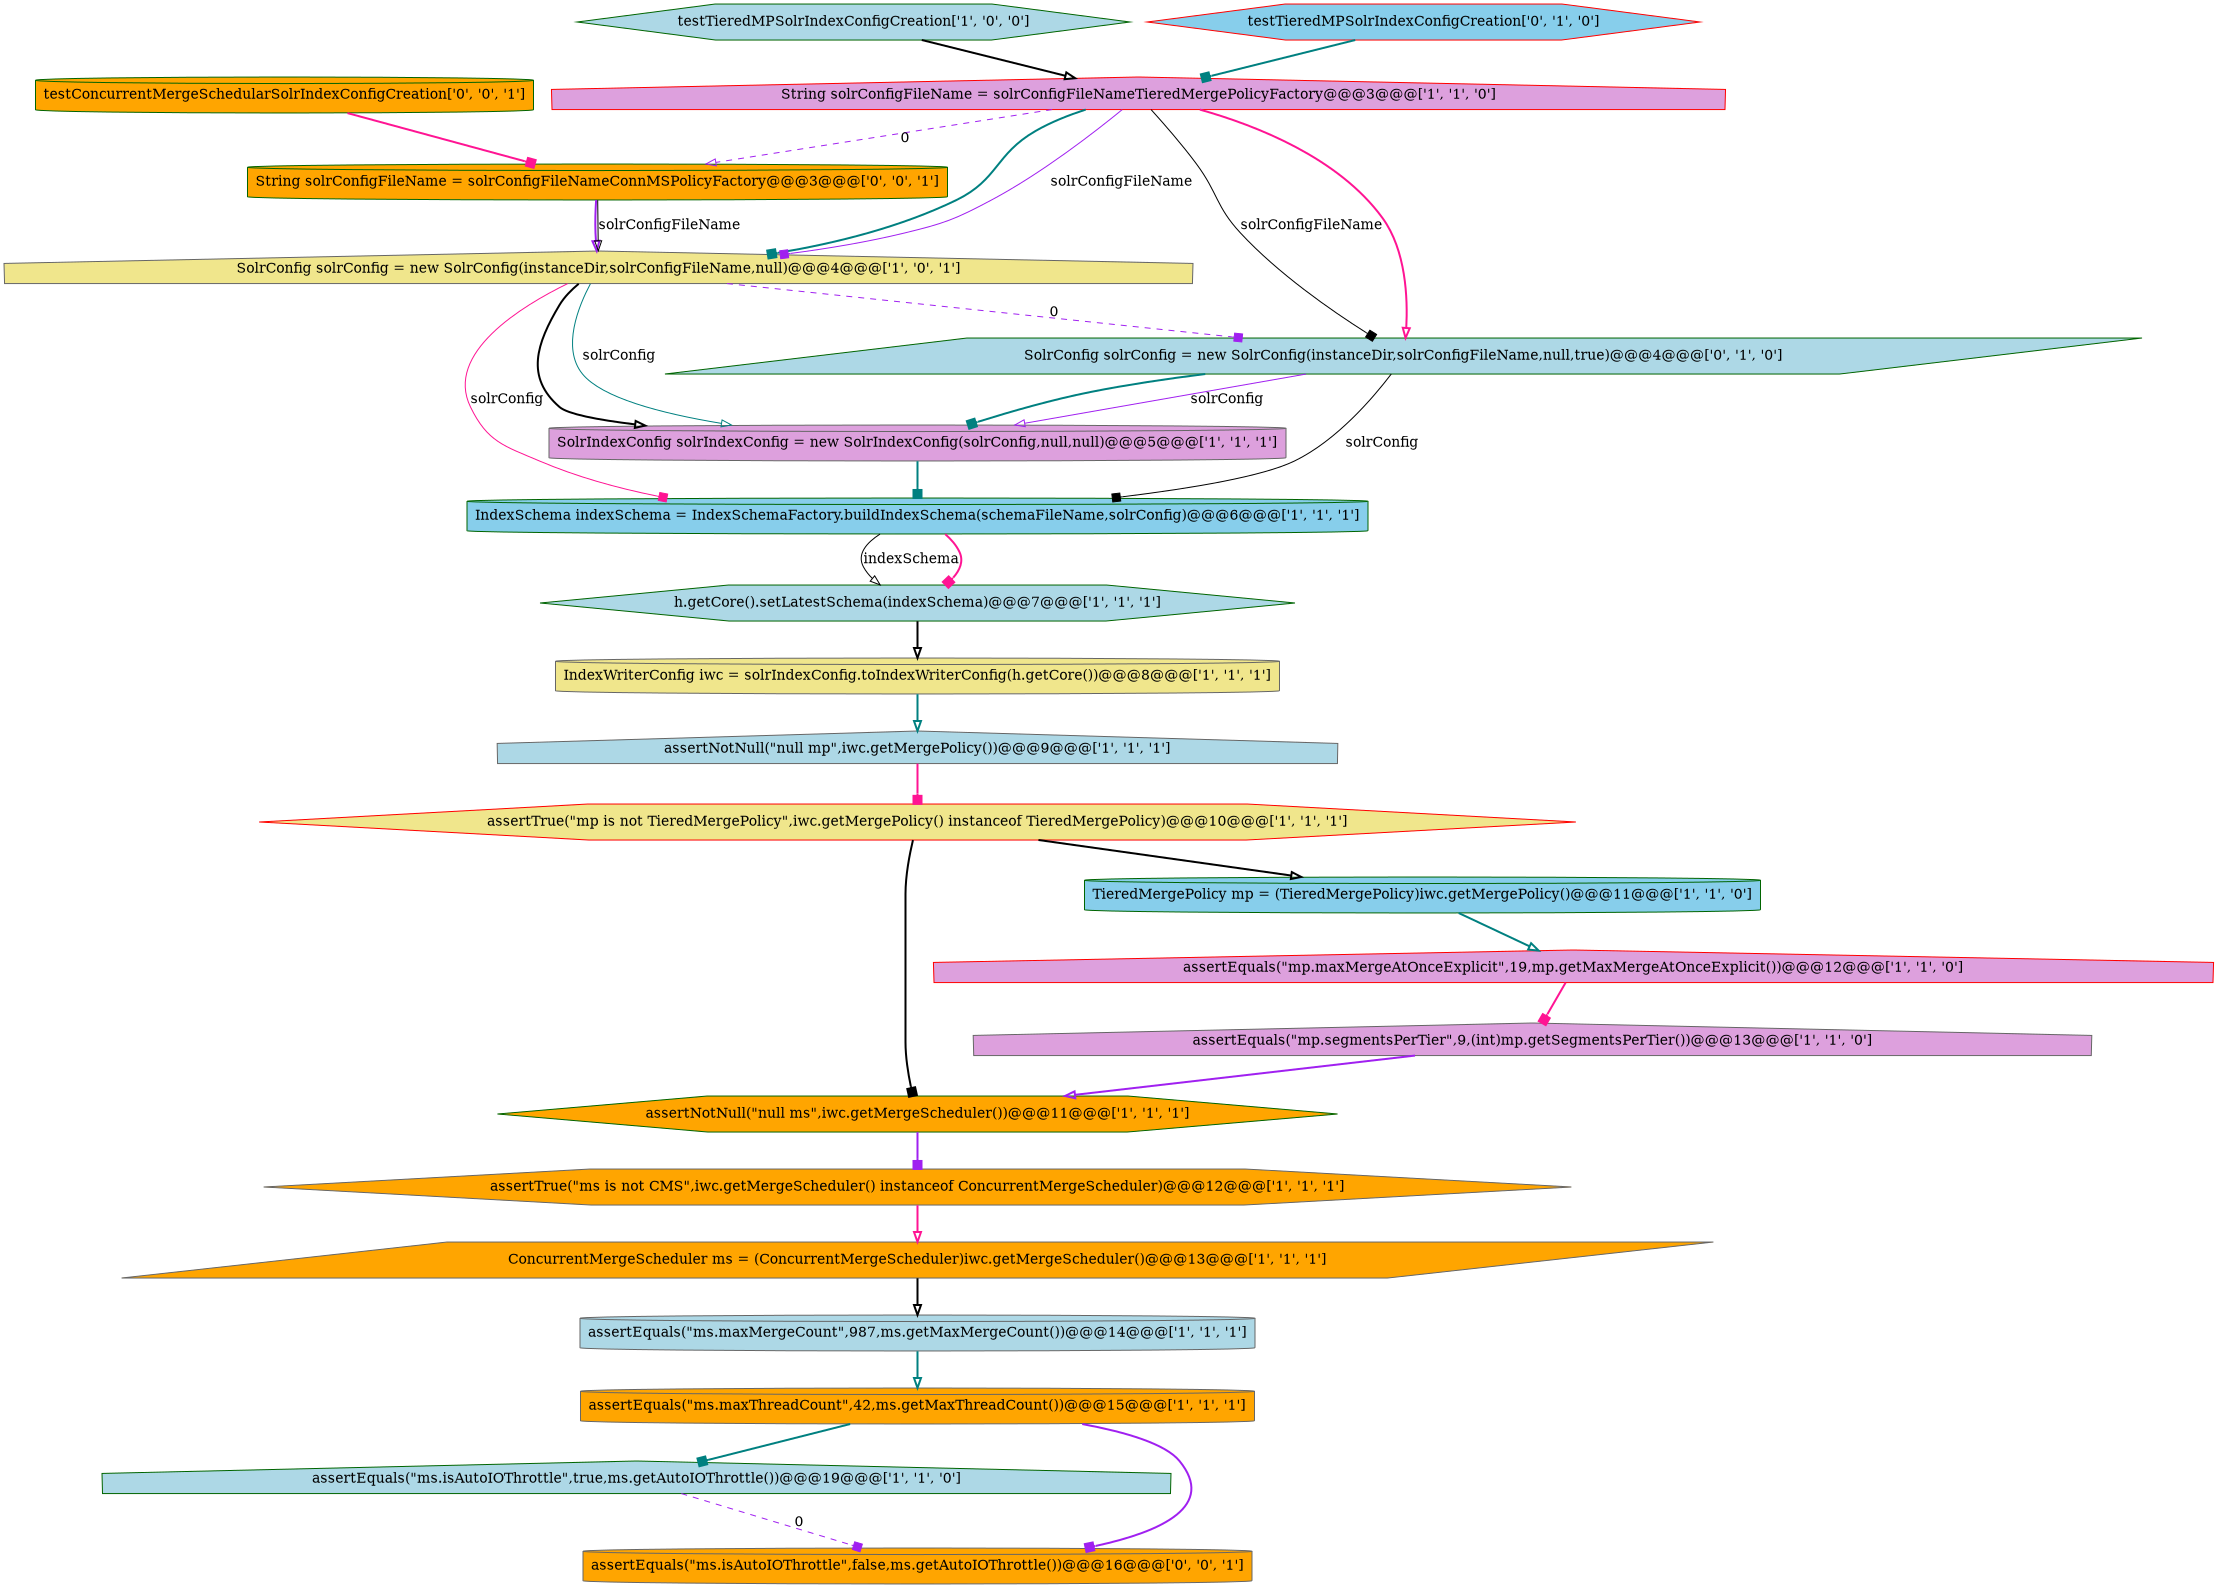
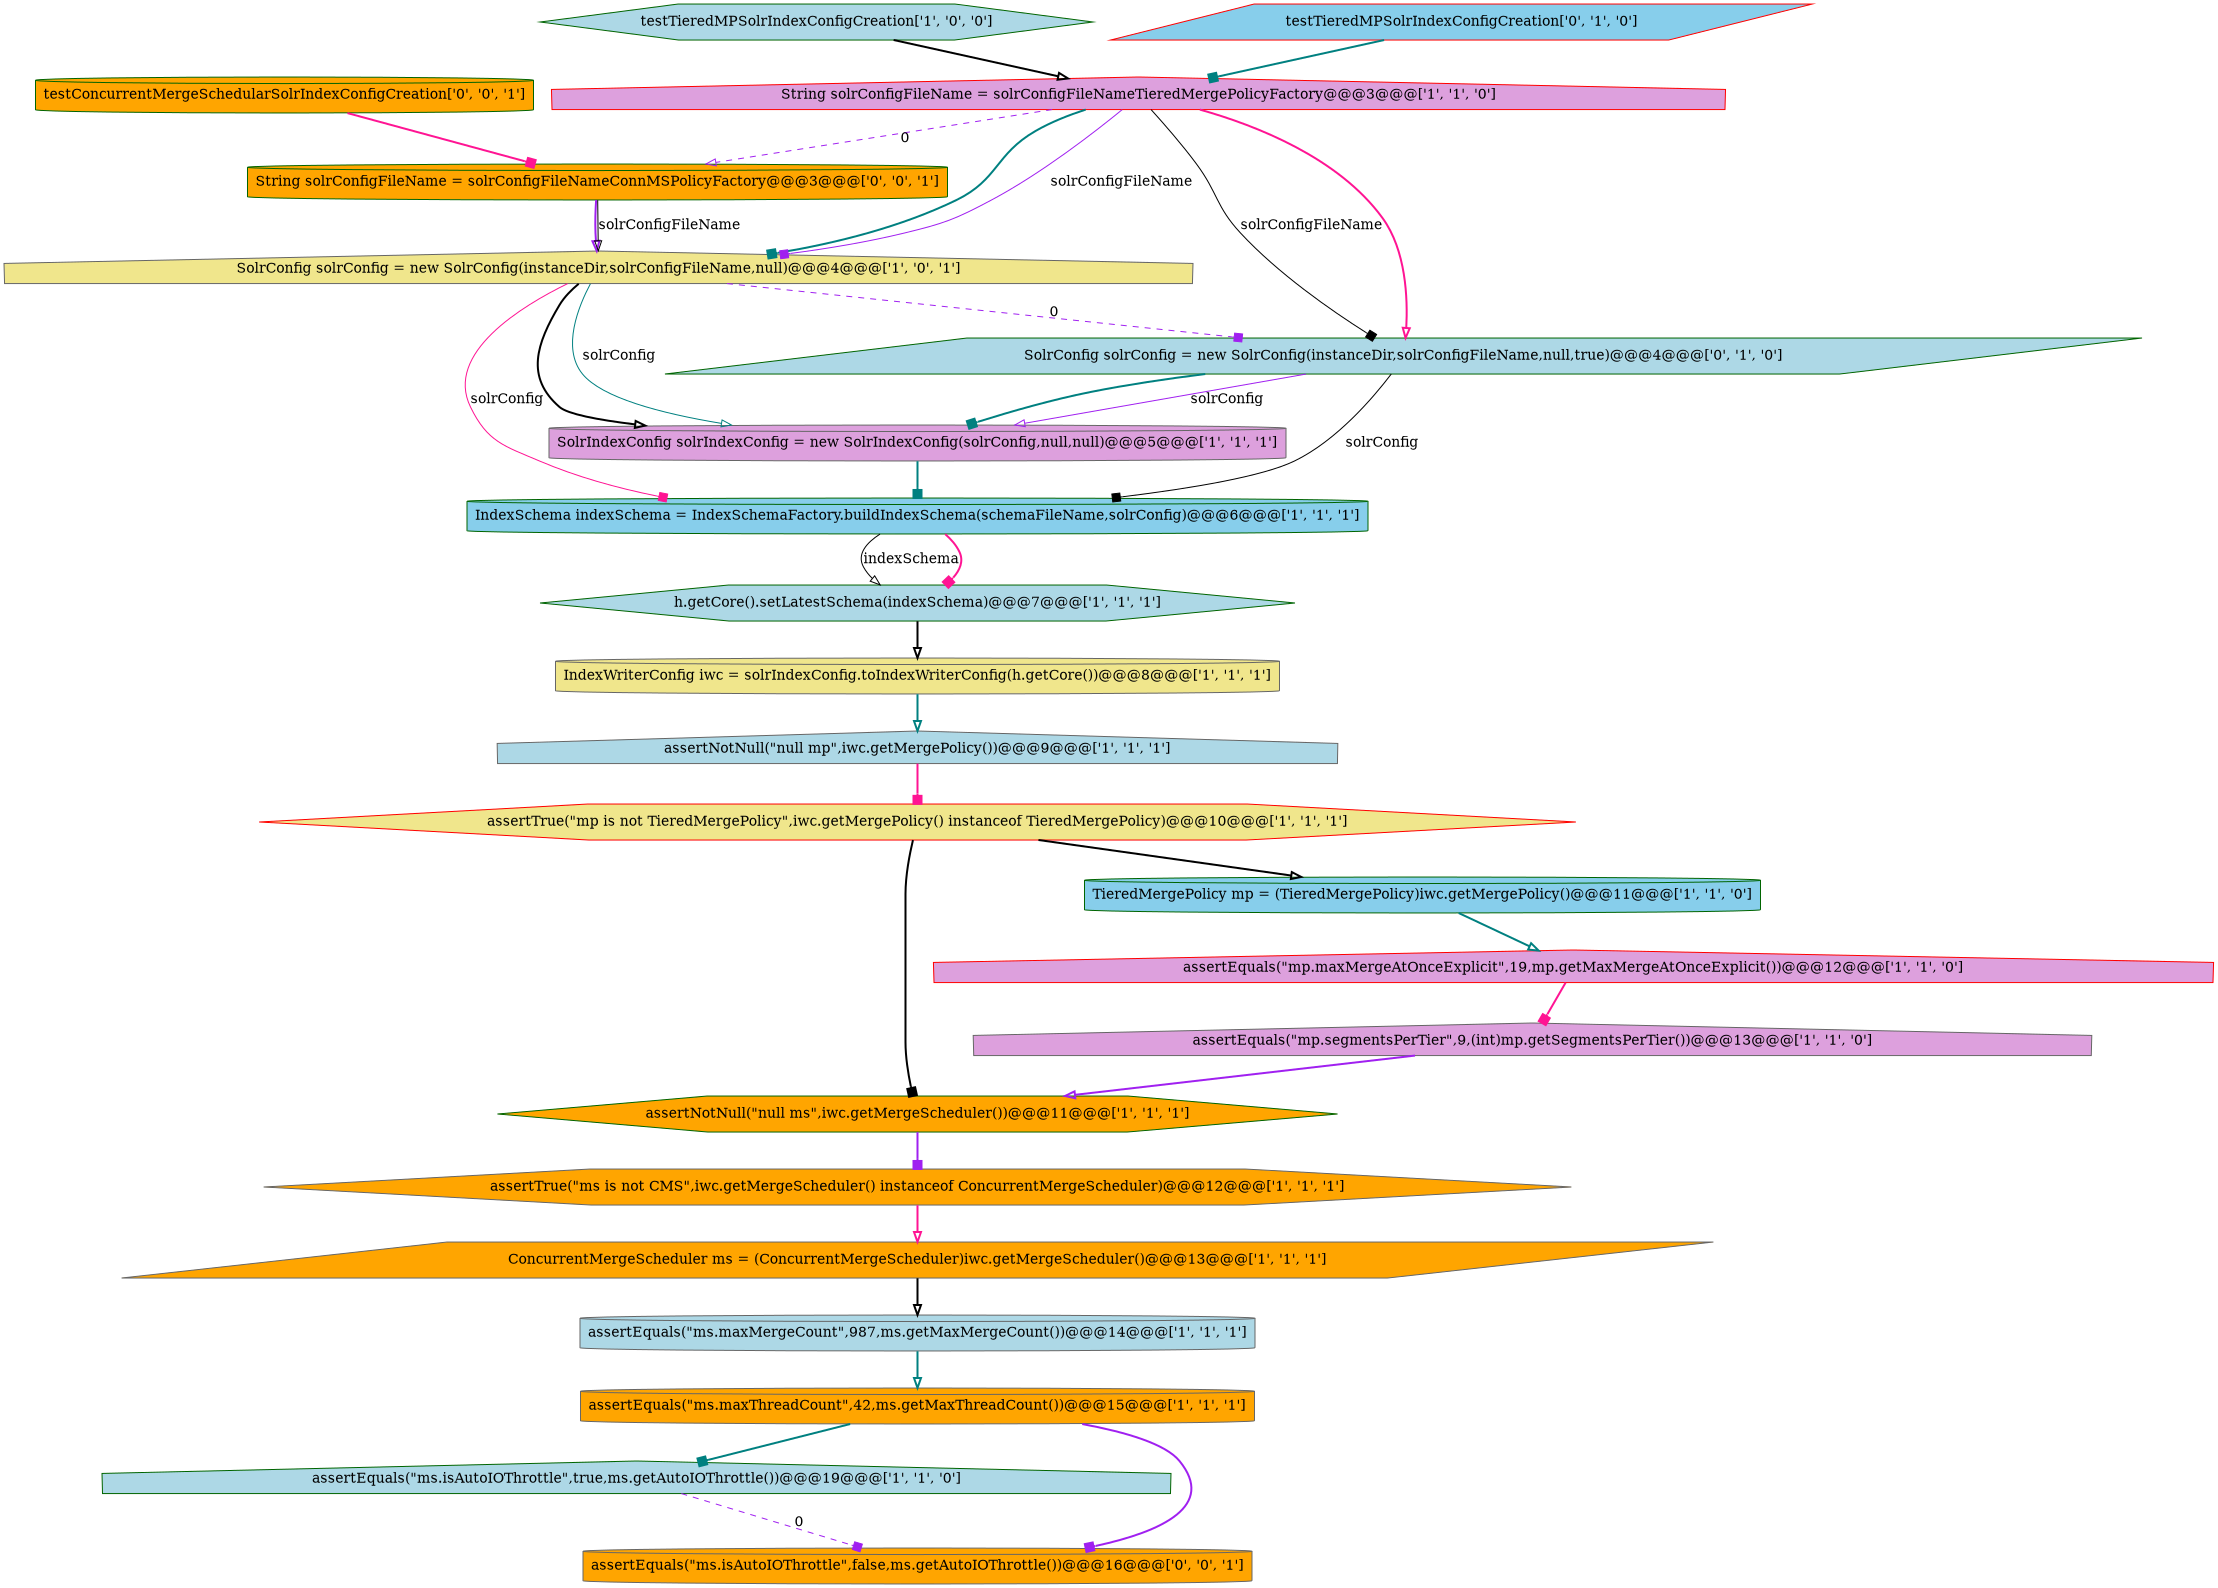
node "testTieredMPSolrIndexConfigCreation['0', '1', '0']": shape hexagon -> parallelogram
